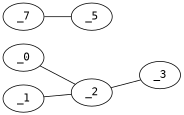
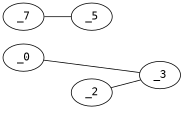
edge "_0" -- "_2": now "_0" -- "_3"
node "_1": removed
